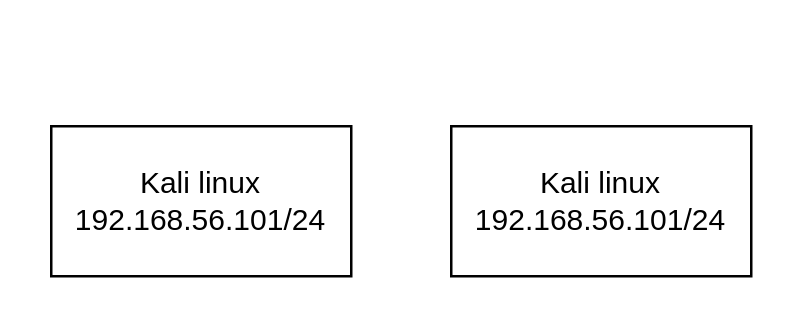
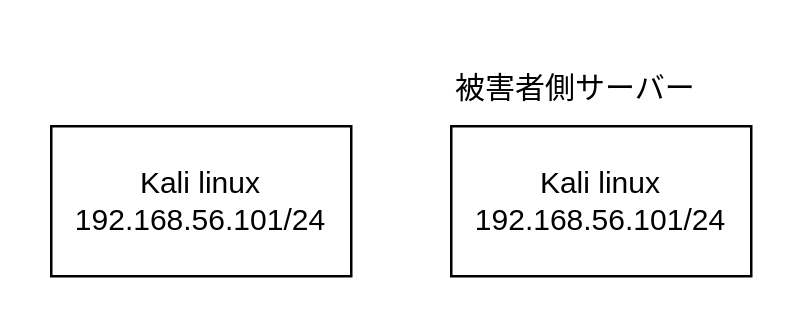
node "被害者側サーバー": added
